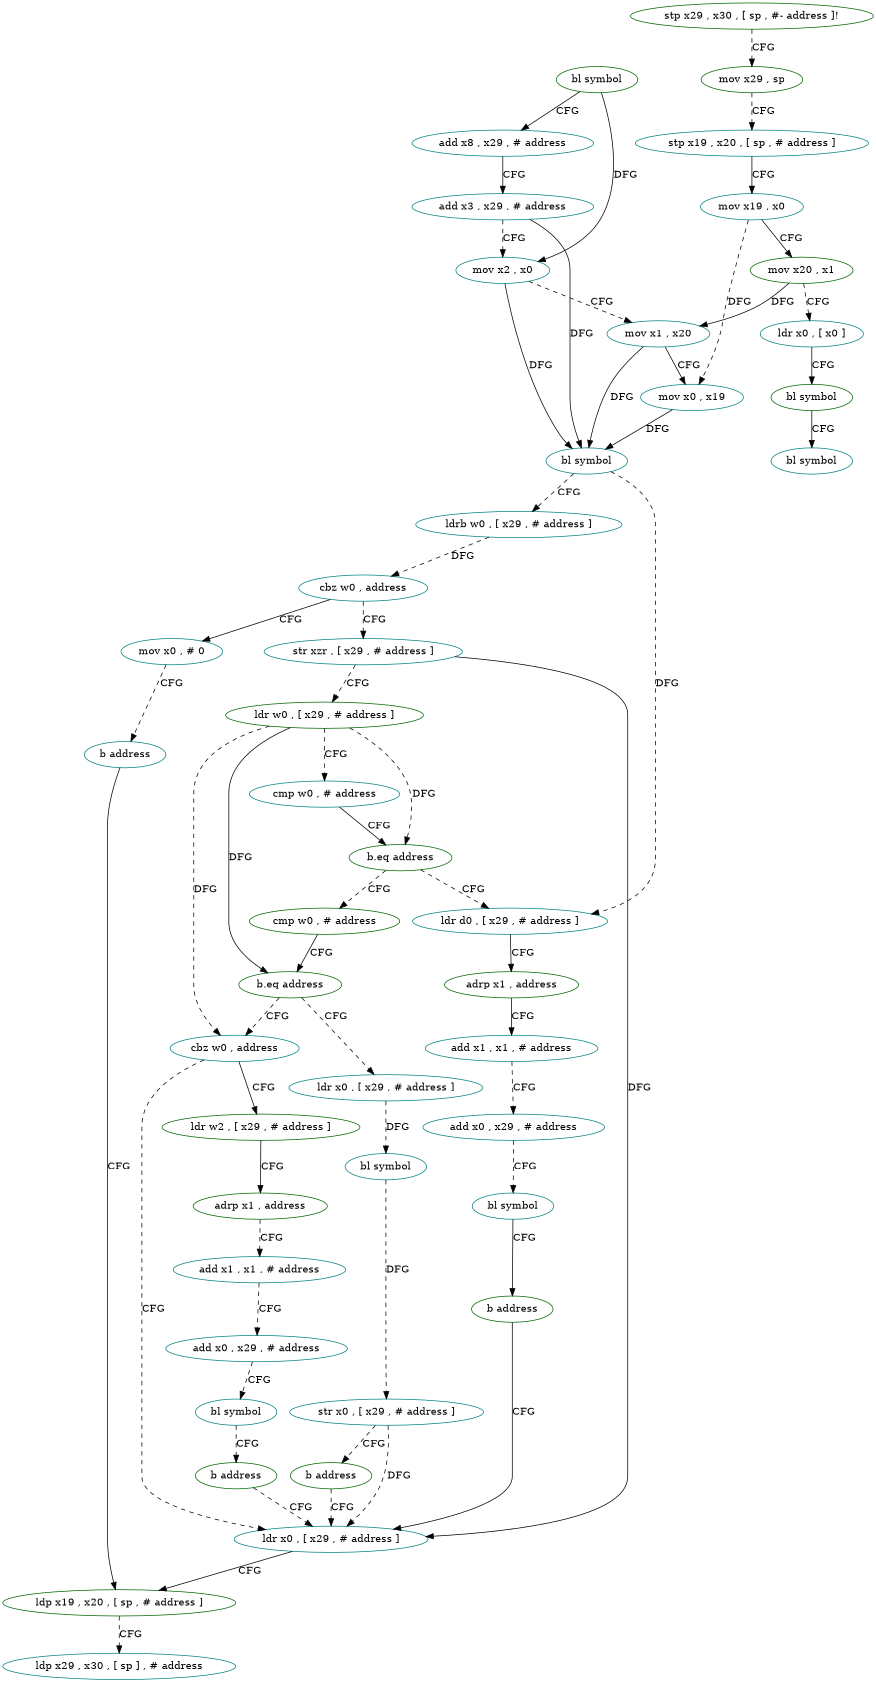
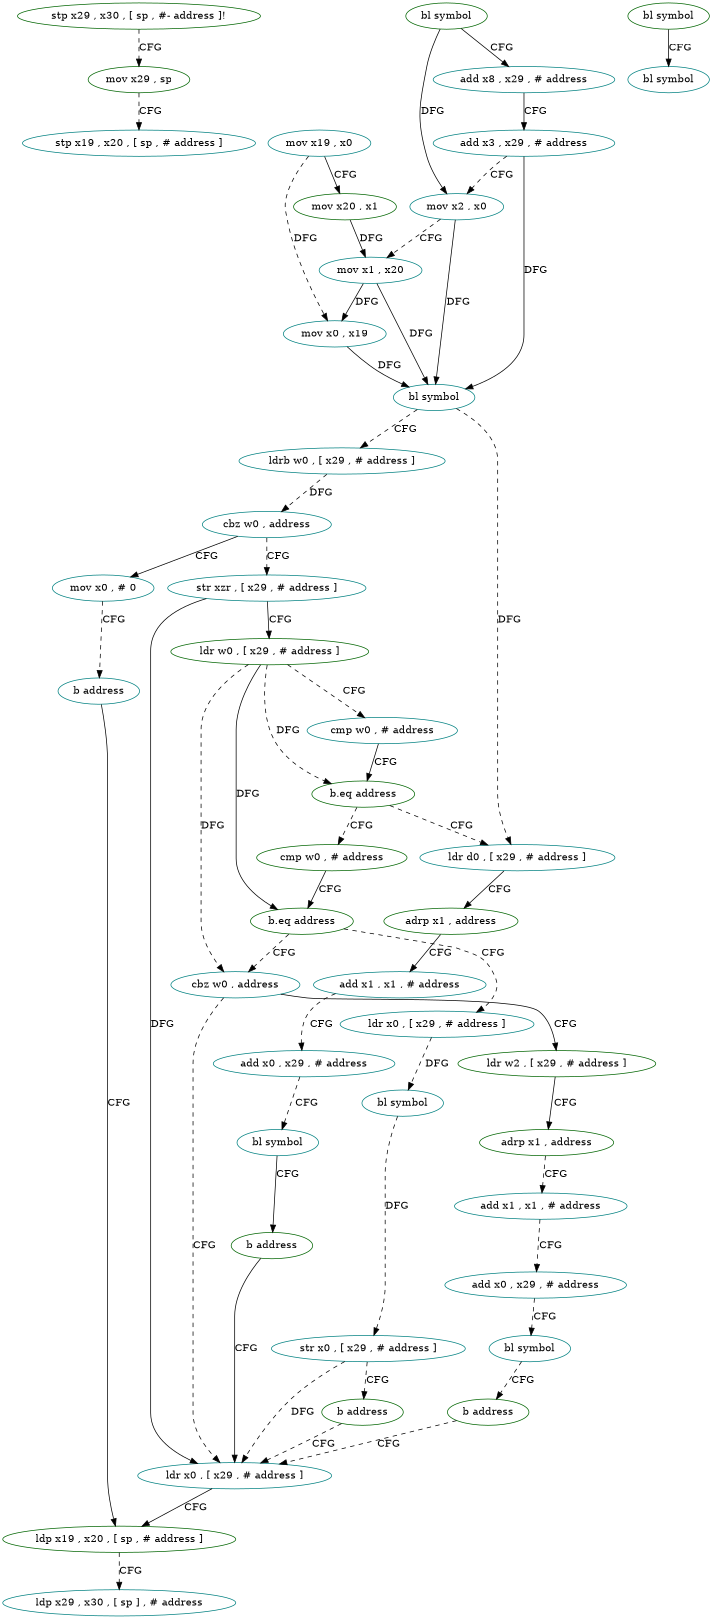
edge "stp x19 , x20 , [ sp , # address ]" -> "mov x19 , x0": removed, label "CFG"
node "ldr x0 , [ x0 ]": removed
edge "mov x1 , x20" -> "mov x0 , x19": label "CFG" -> "DFG"
edge "str xzr , [ x29 , # address ]" -> "ldr w0 , [ x29 , # address ]": style dashed -> solid
